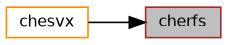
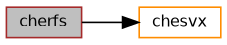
edge "chesvx" -> "cherfs": reversed
